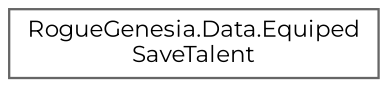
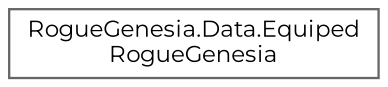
node "RogueGenesia.Data.Equiped SaveTalent": label "RogueGenesia.Data.Equiped SaveTalent" -> "RogueGenesia.Data.Equiped RogueGenesia"
